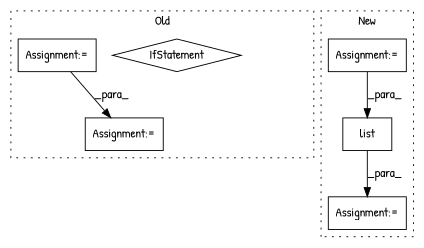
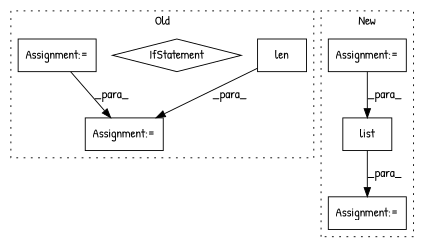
node "len": added
